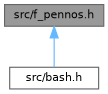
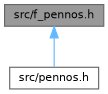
node "src/bash.h": label "src/bash.h" -> "src/pennos.h"
